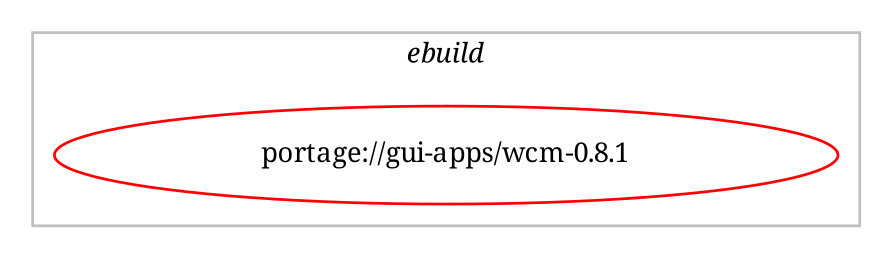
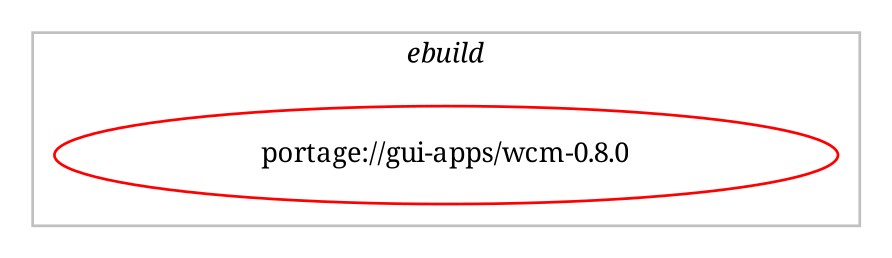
node "portage://gui-apps/wcm-0.8.1": label "portage://gui-apps/wcm-0.8.1" -> "portage://gui-apps/wcm-0.8.0"
